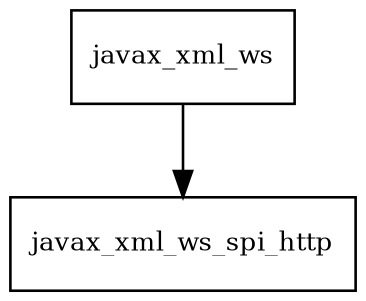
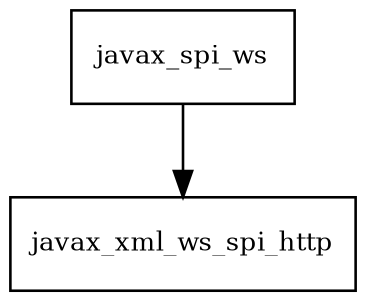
node "javax_xml_ws": label "javax_xml_ws" -> "javax_spi_ws"
